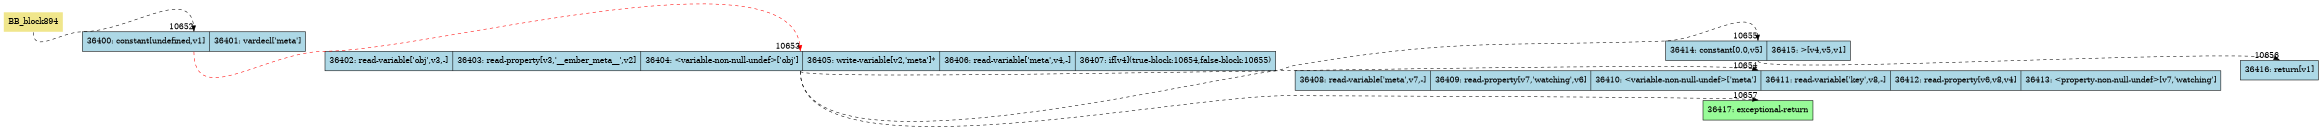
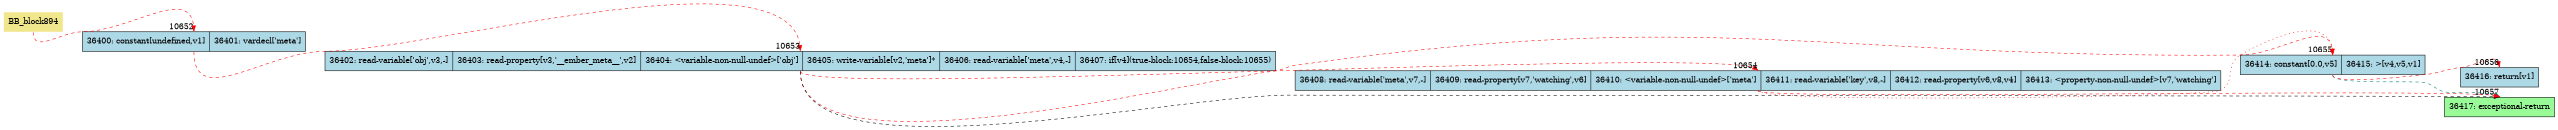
edge "BB_block894" -> "36400: constant[undefined,v1]": color black -> red
edge "36414: constant[0.0,v5]" -> "36416: return[v1]": color black -> red
edge "36402: read-variable['obj',v3,-]" -> "36408: read-variable['meta',v7,-]": color black -> red
edge "36402: read-variable['obj',v3,-]" -> "36414: constant[0.0,v5]": color black -> red
edge "36414: constant[0.0,v5]" -> "36417: exceptional-return": added
edge "36408: read-variable['meta',v7,-]" -> "36417: exceptional-return": added
edge "36408: read-variable['meta',v7,-]" -> "36414: constant[0.0,v5]": added
